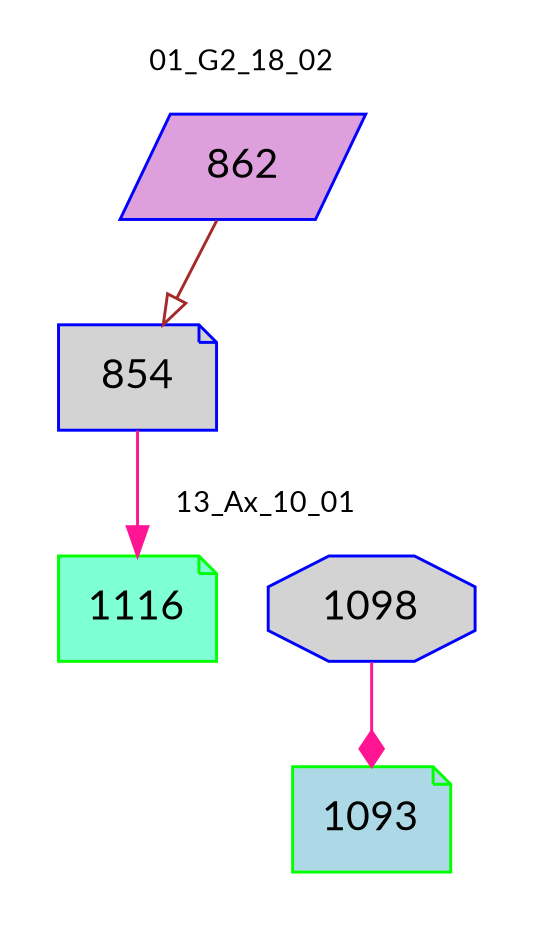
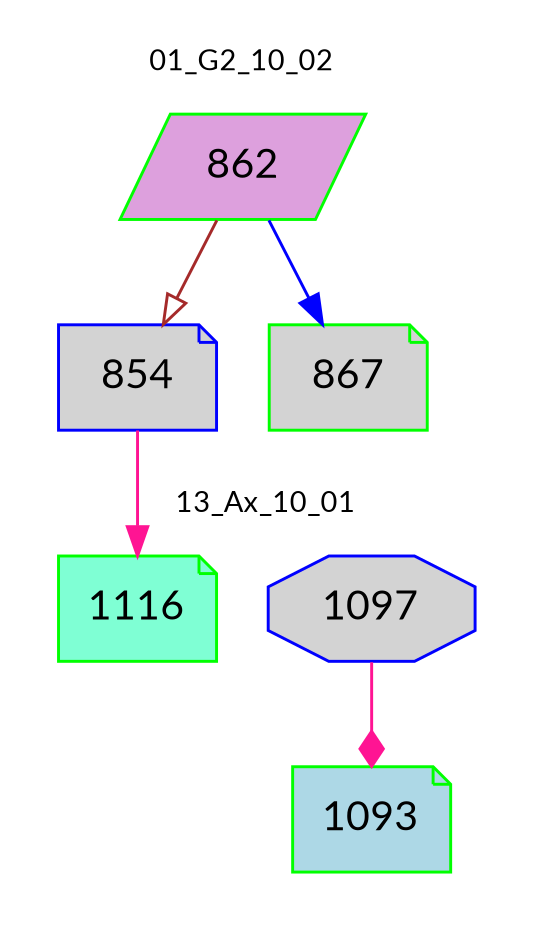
cluster "01_G2_18_02": label "01_G2_18_02" -> "01_G2_10_02"
node "862": color blue -> green
node "867": added
node "1098": label "1098" -> "1097"
